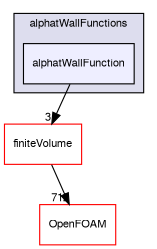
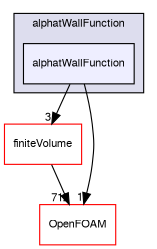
cluster "alphatWallFunctions": label "alphatWallFunctions" -> "alphatWallFunction"
edge "alphatWallFunction" -> "OpenFOAM": added
